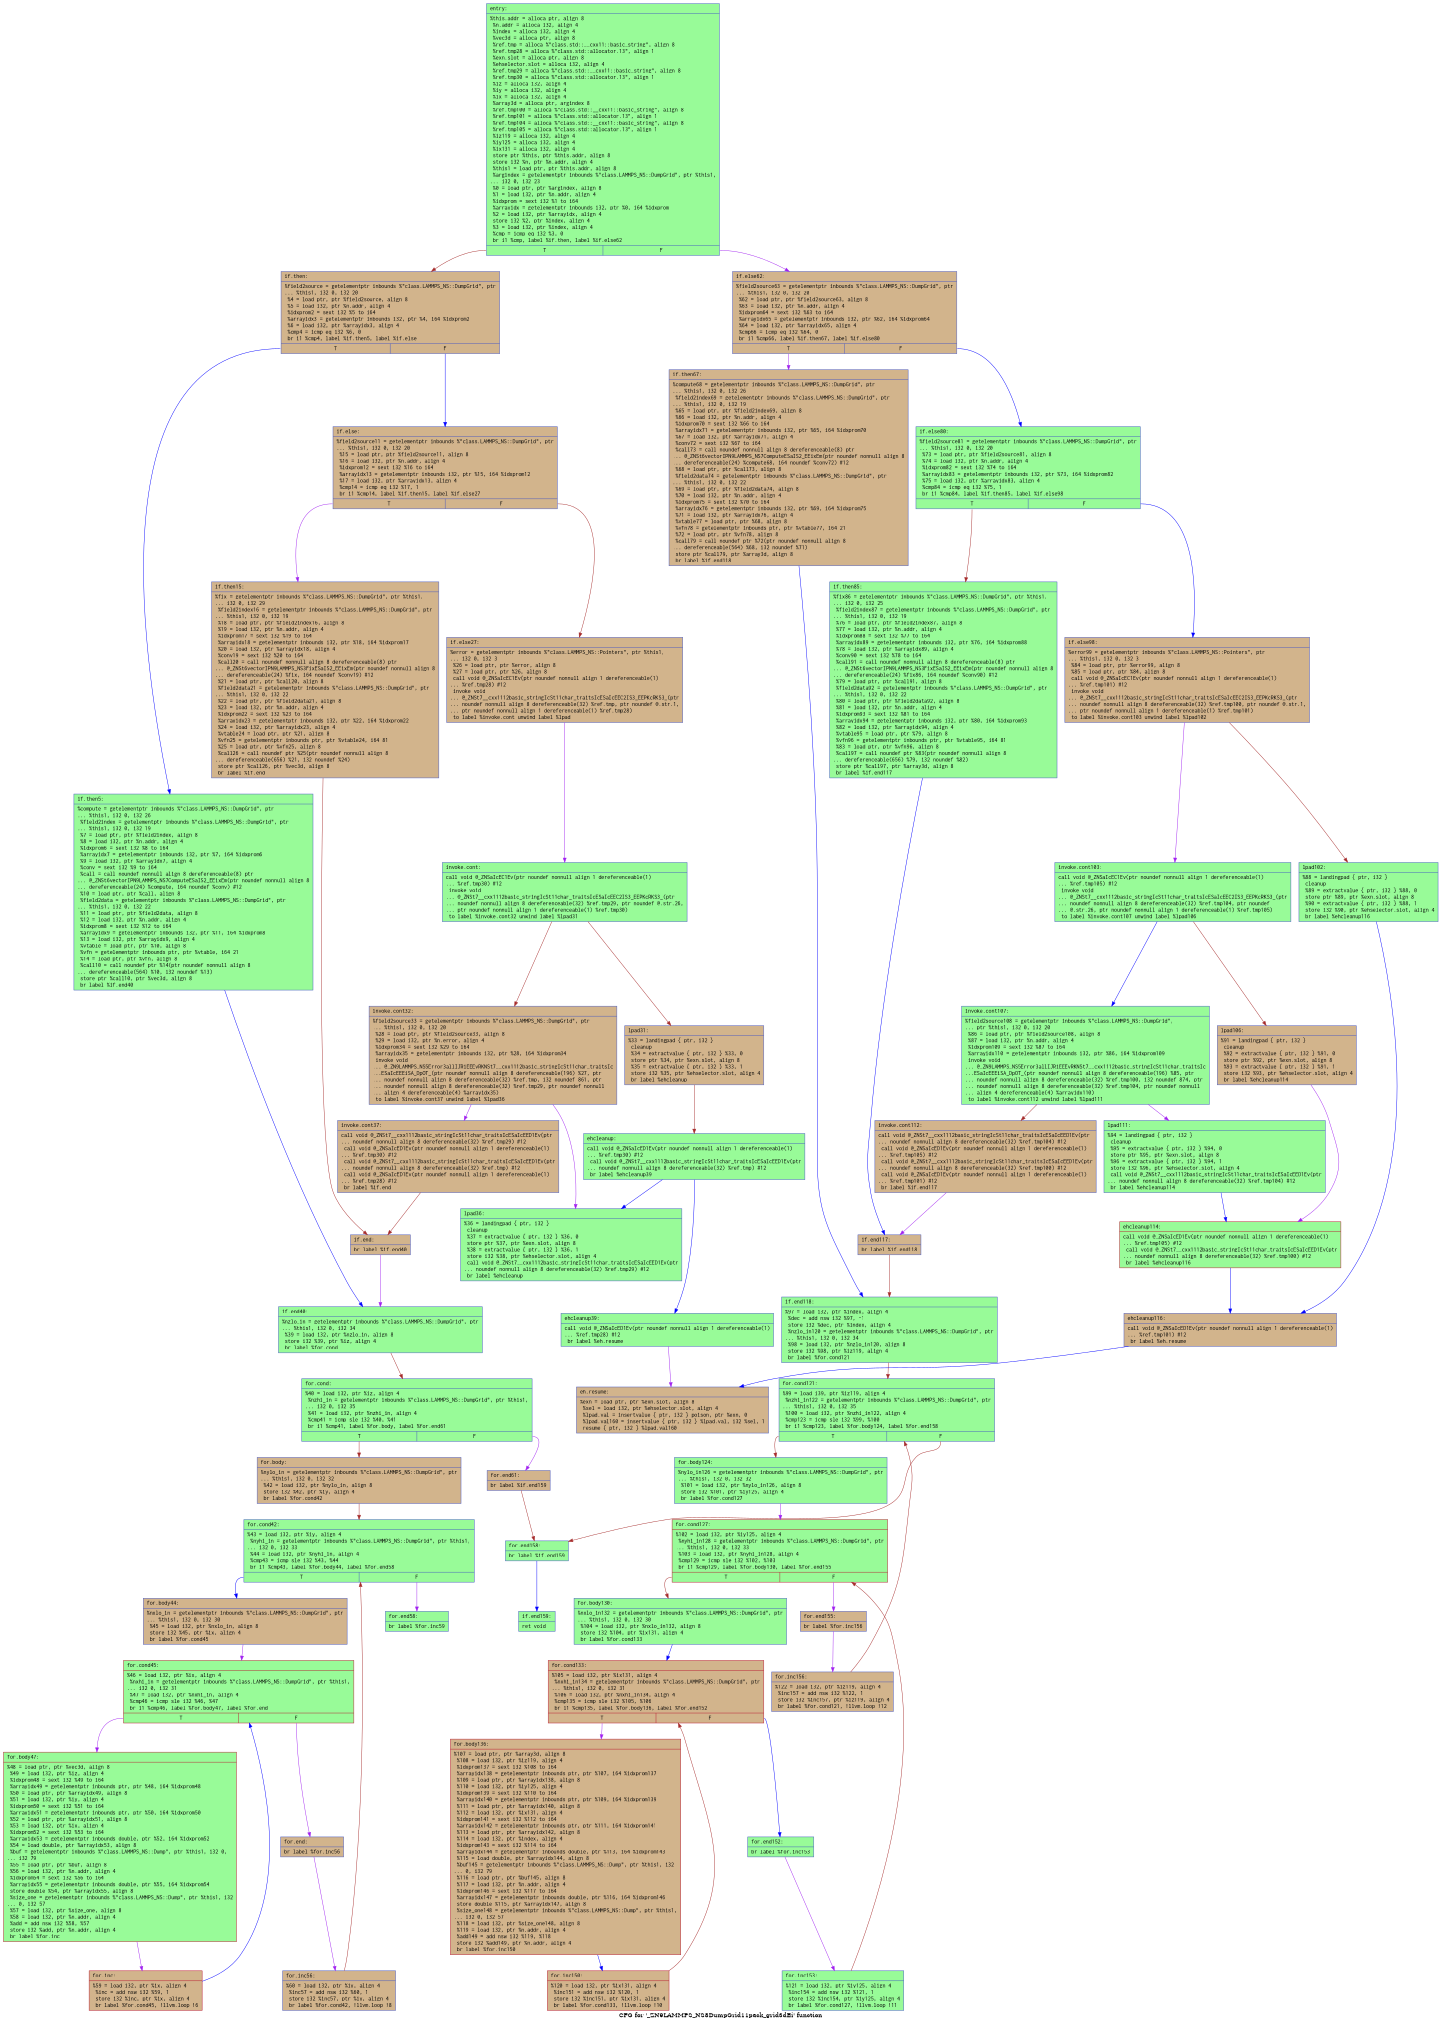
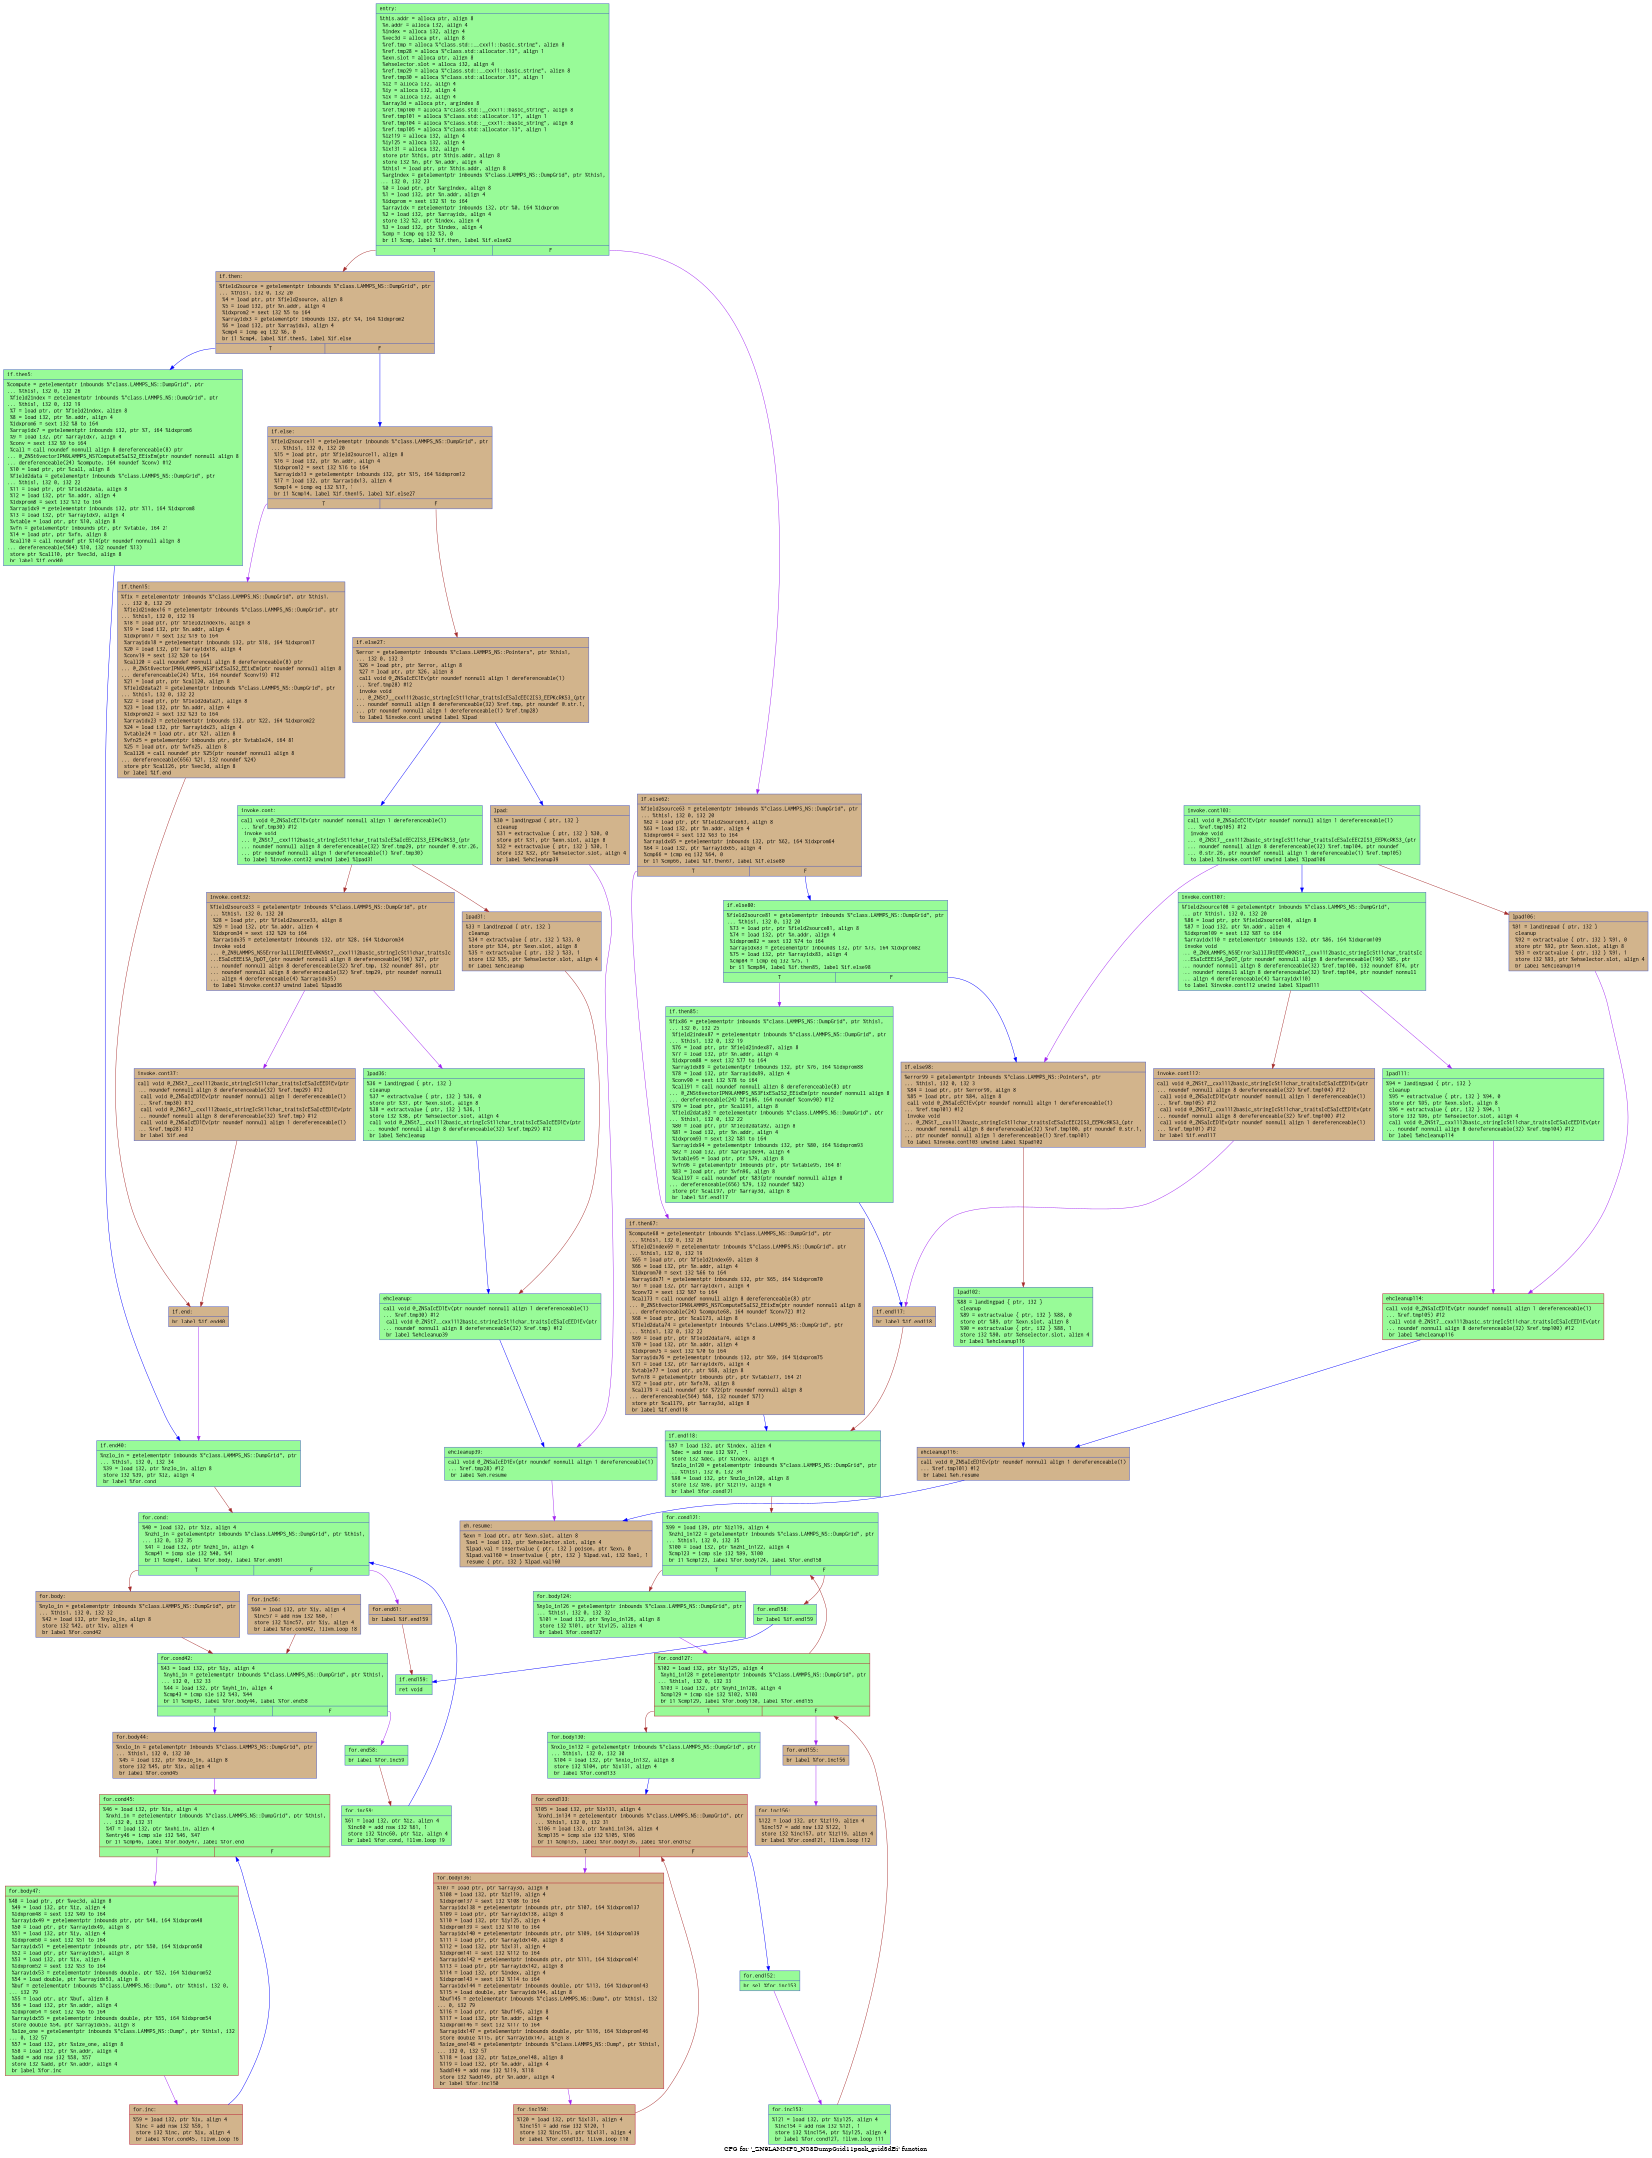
edge "if.else80:" -> "if.then85:": color brown -> purple
edge "if.else27:" -> "invoke.cont:": color purple -> blue
edge "if.else98:" -> "invoke.cont103:": reversed
node "lpad:": added
node "invoke.cont32:": text "%29 = load i32, ptr %n.error, align 4" -> "%29 = load i32, ptr %n.addr, align 4"
edge "ehcleanup:" -> "lpad36:": reversed
edge "lpad111:" -> "ehcleanup114:": color blue -> purple
edge "for.end61:" -> "for.end158:": now "for.end61:" -> "if.end159:"
edge "for.inc156:" -> "for.cond121:": now "for.cond127:" -> "for.cond121:"
node "for.cond45:": text "%cmp46 = icmp sle i32 %46, %47" -> "%entry46 = icmp sle i32 %46, %47"
node "for.inc59:": added
node "for.end:": removed
node "for.end152:": text "br label %for.inc153" -> "br sel %for.inc153"
edge "for.body136:" -> "for.inc150:": color blue -> purple
